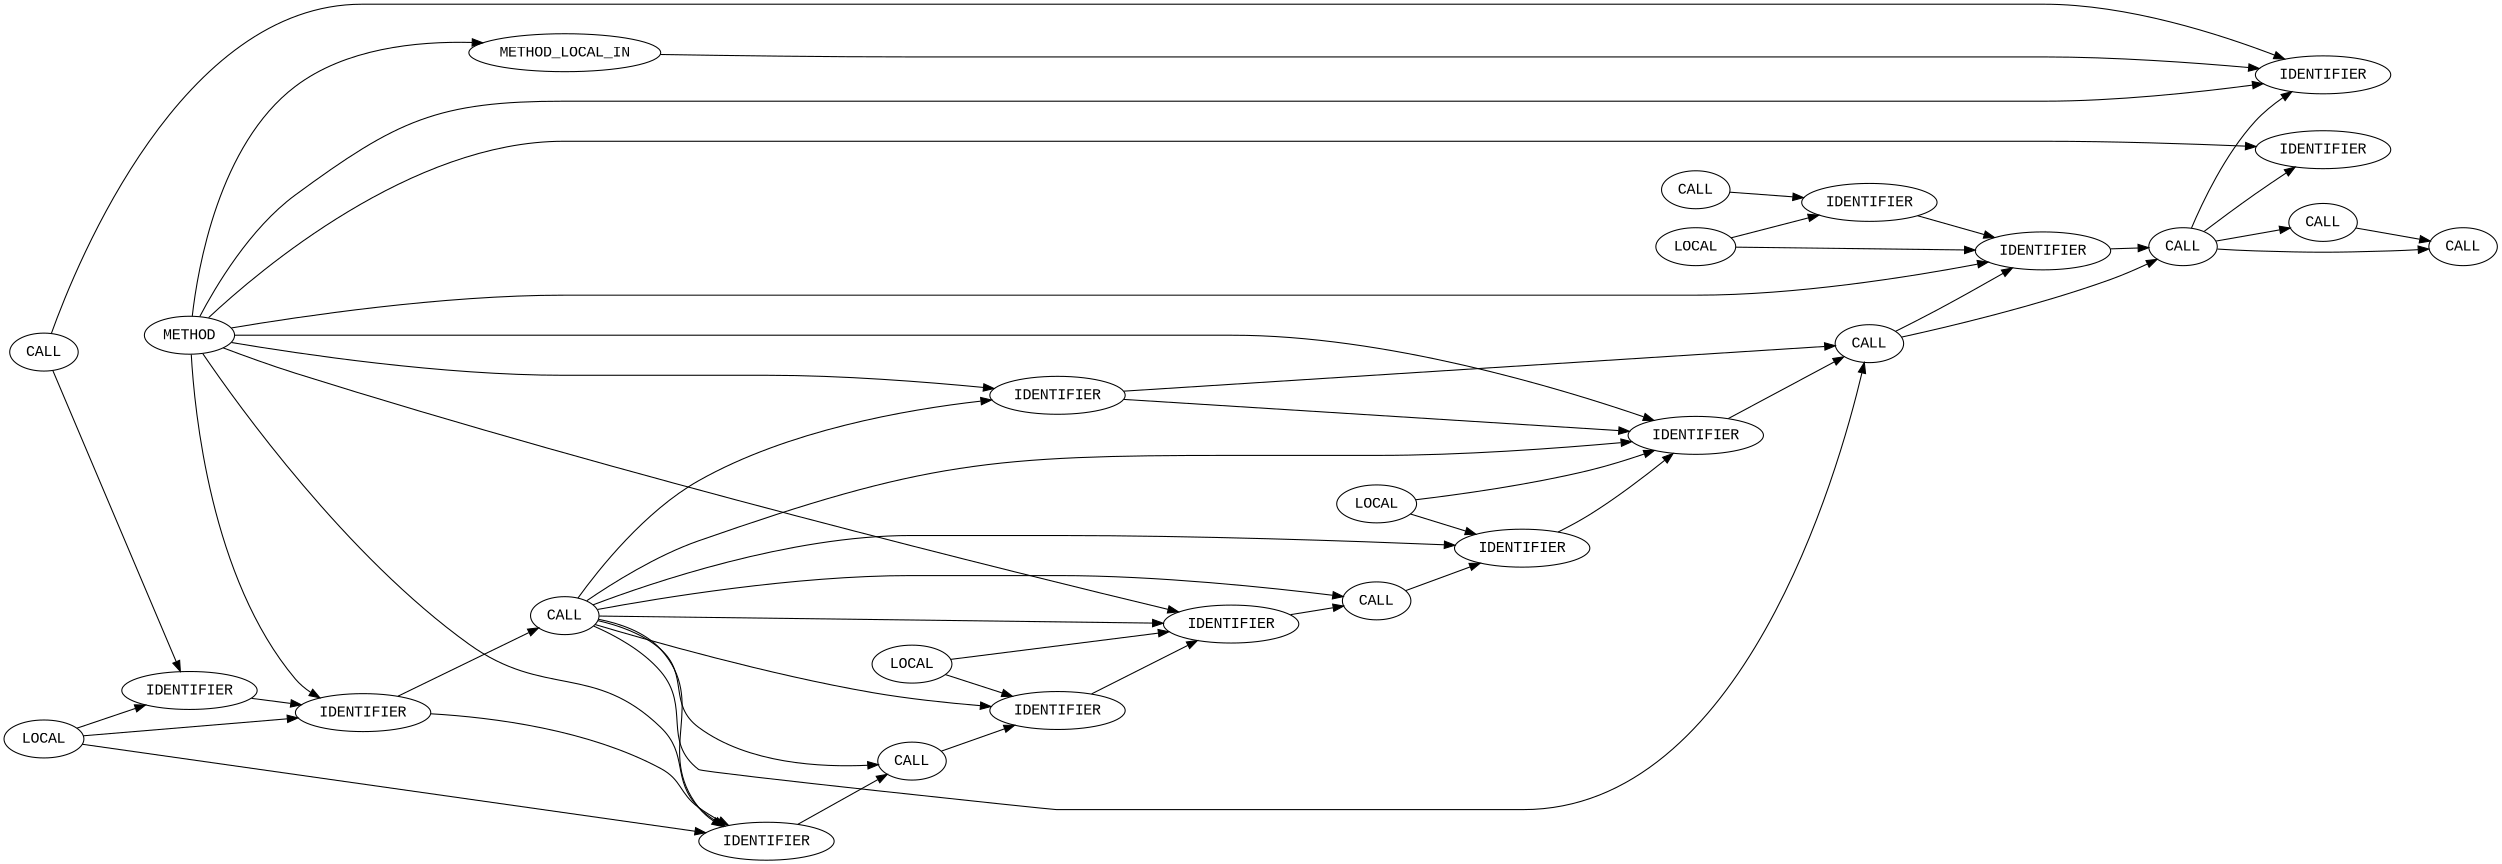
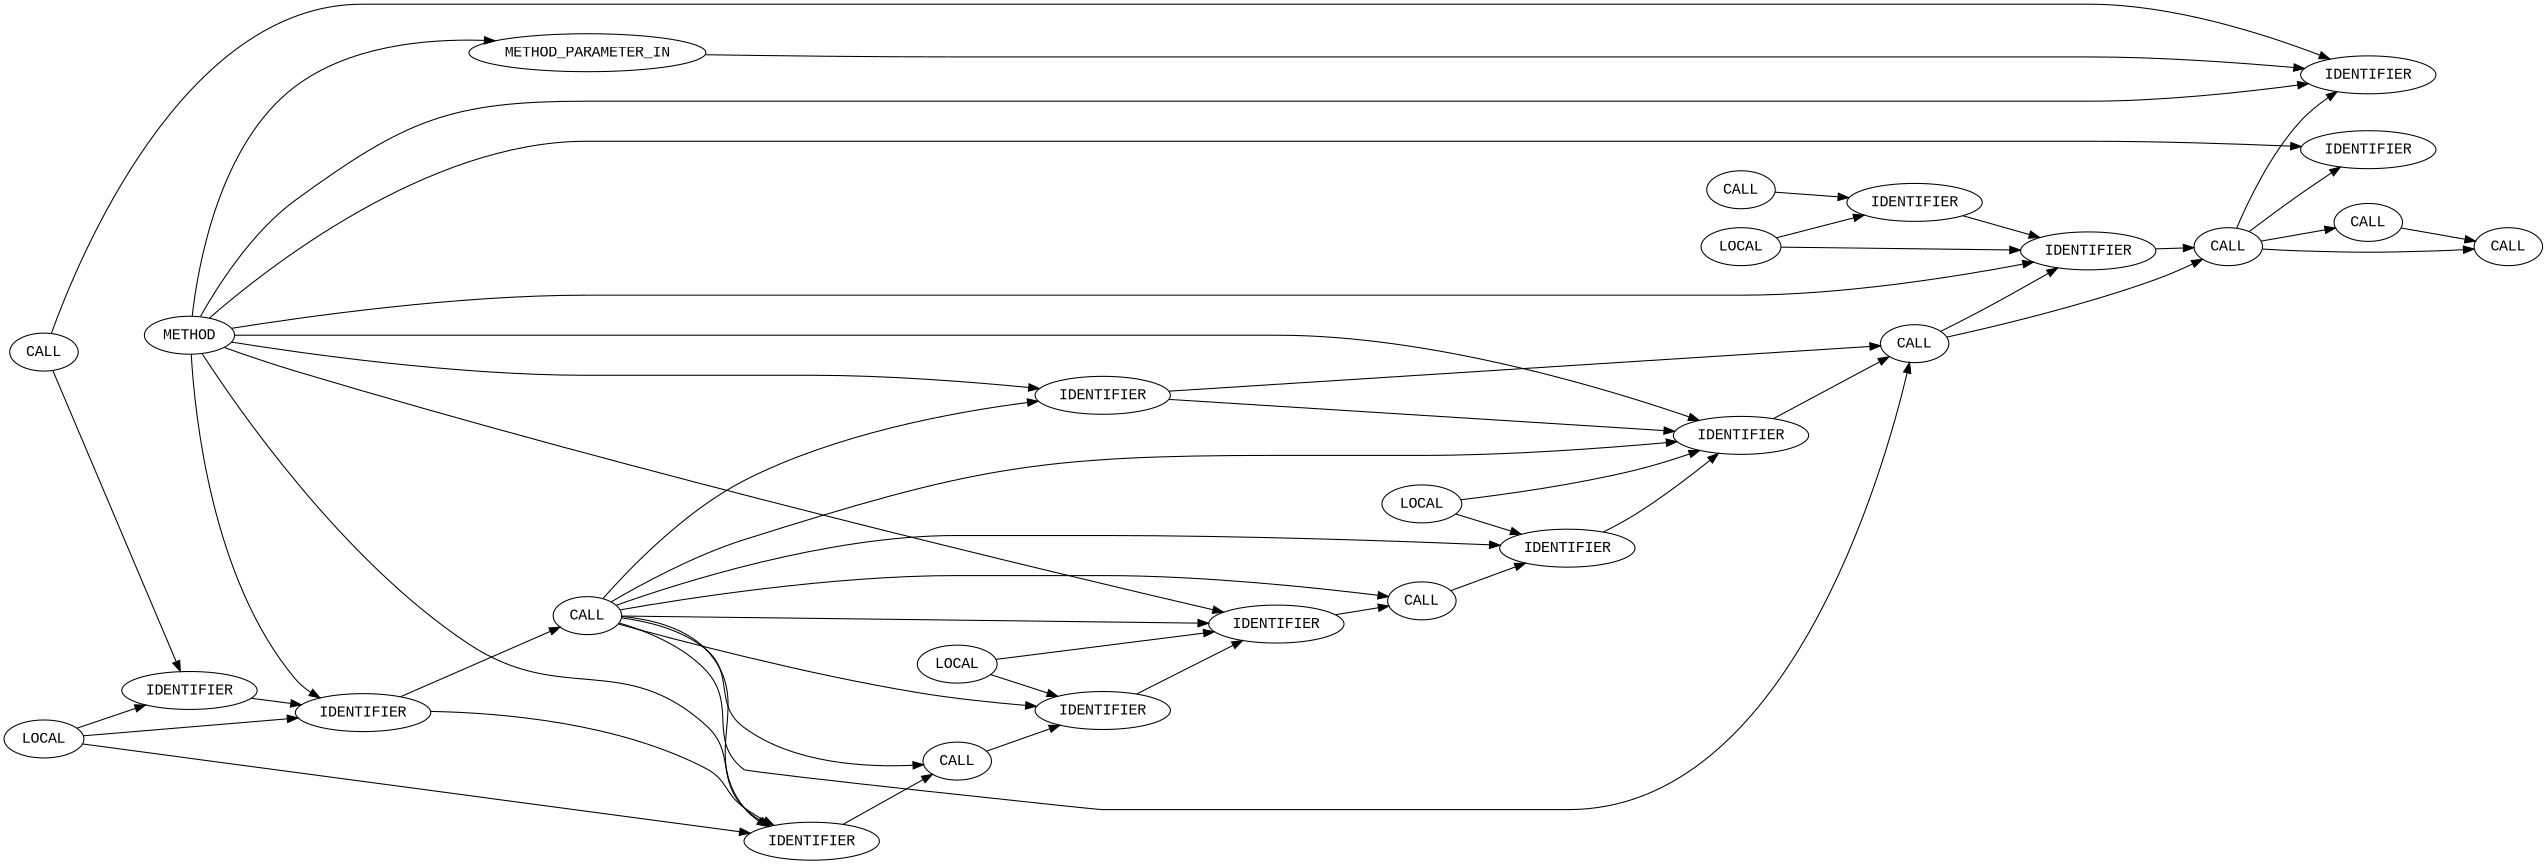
node "METHOD_LOCAL_IN": label "METHOD_LOCAL_IN" -> "METHOD_PARAMETER_IN"
